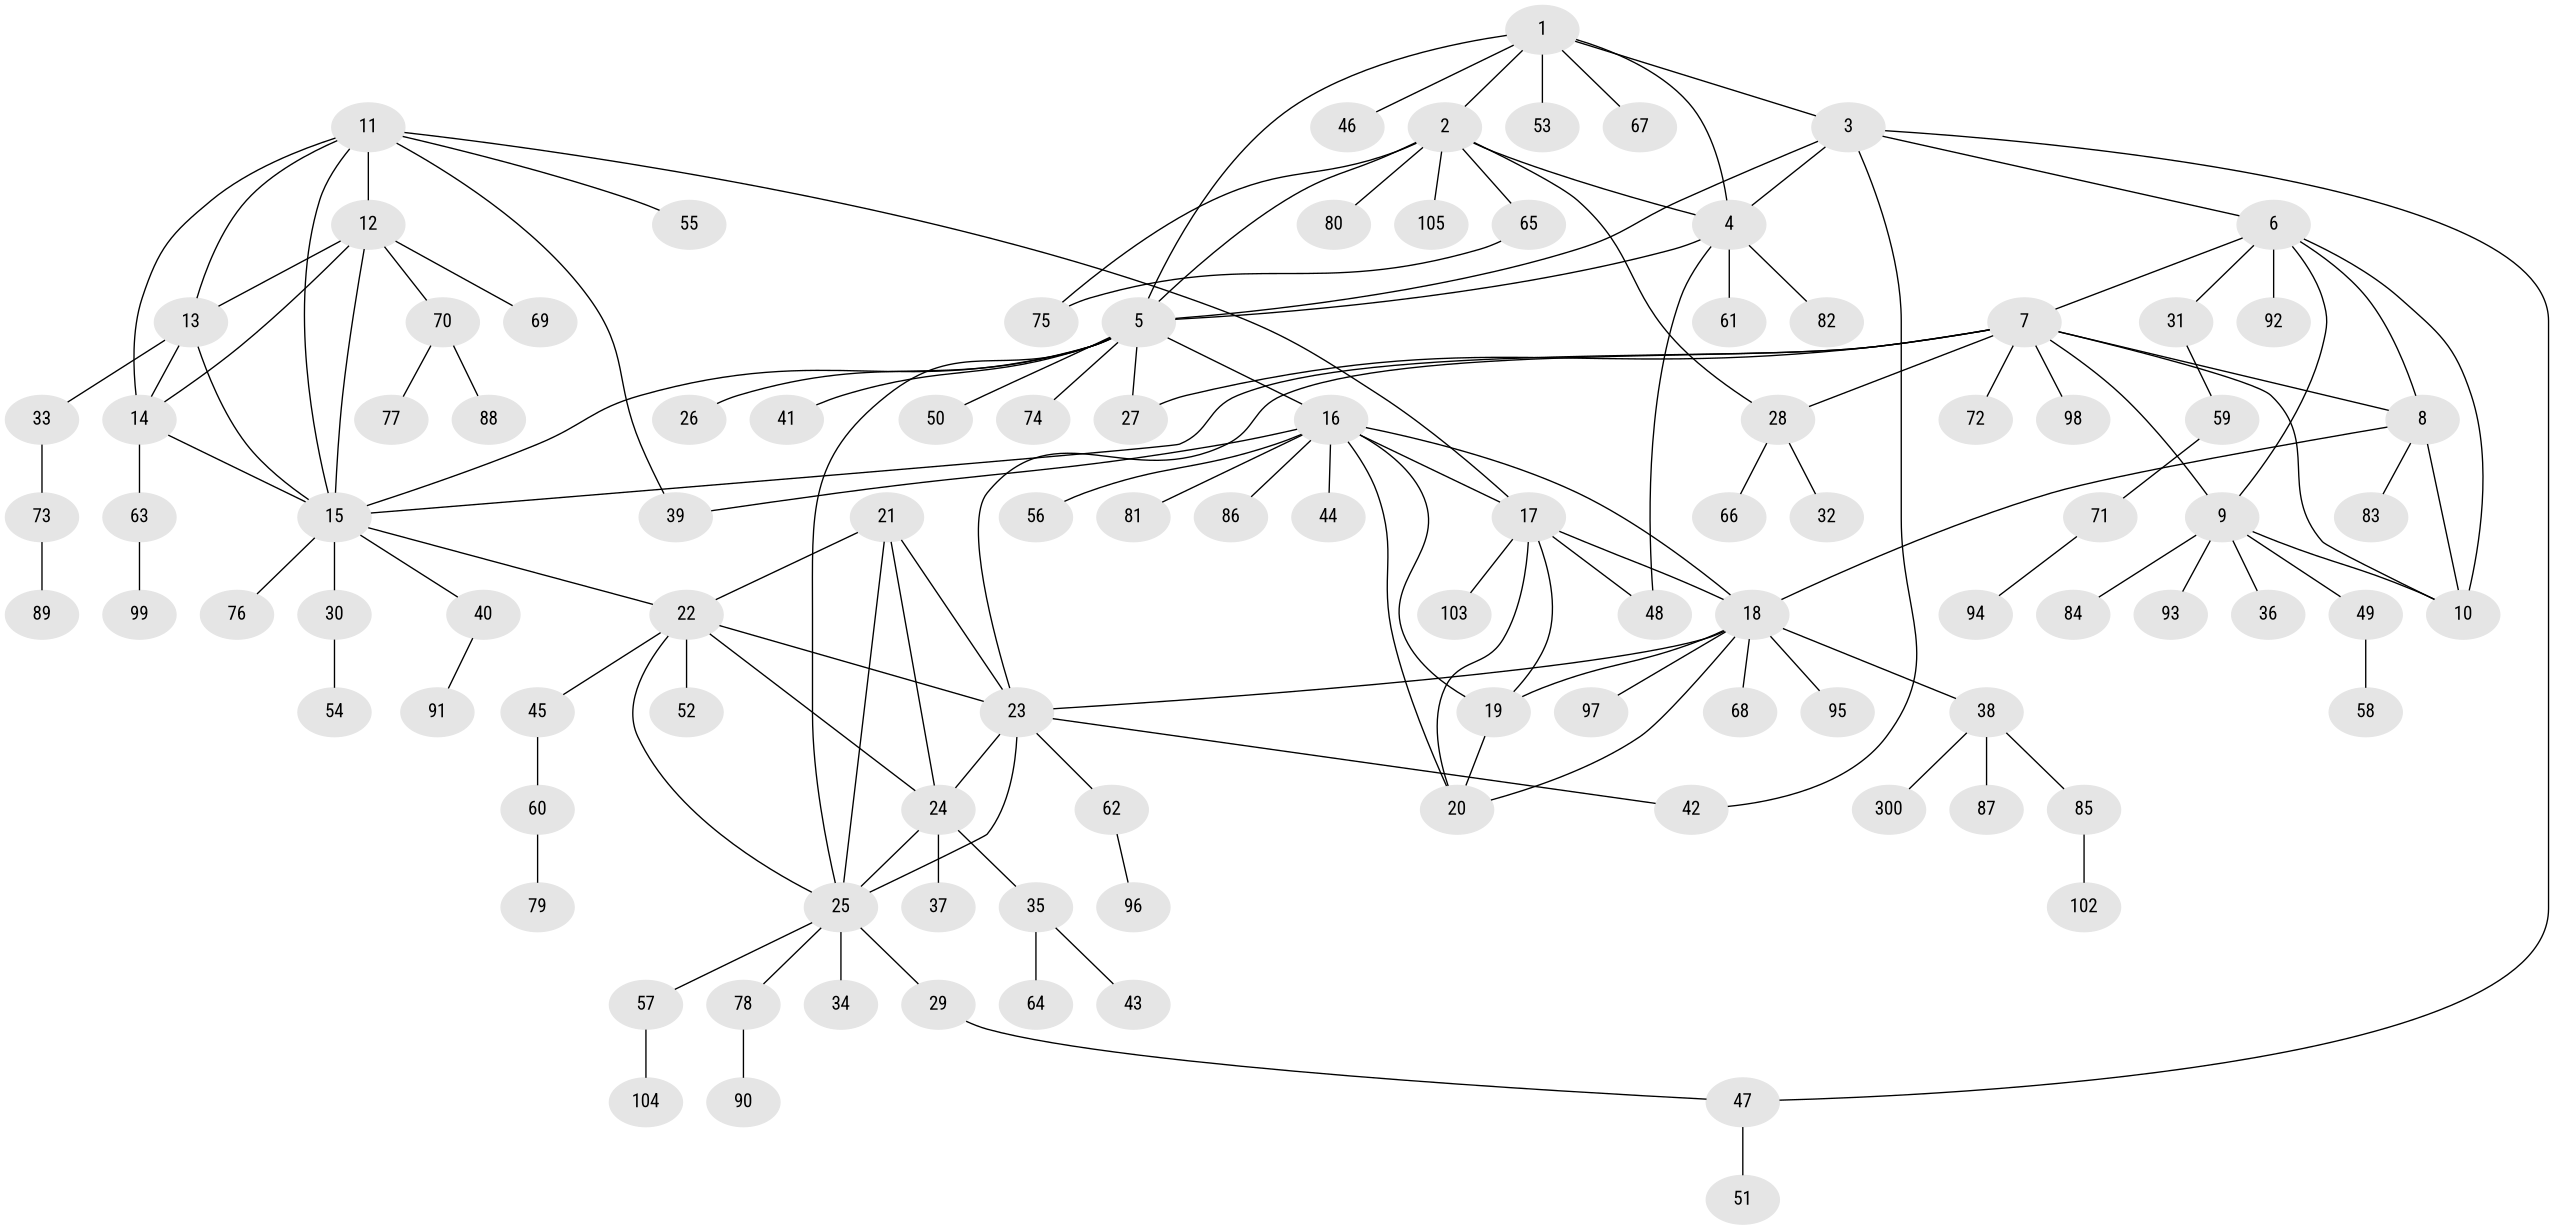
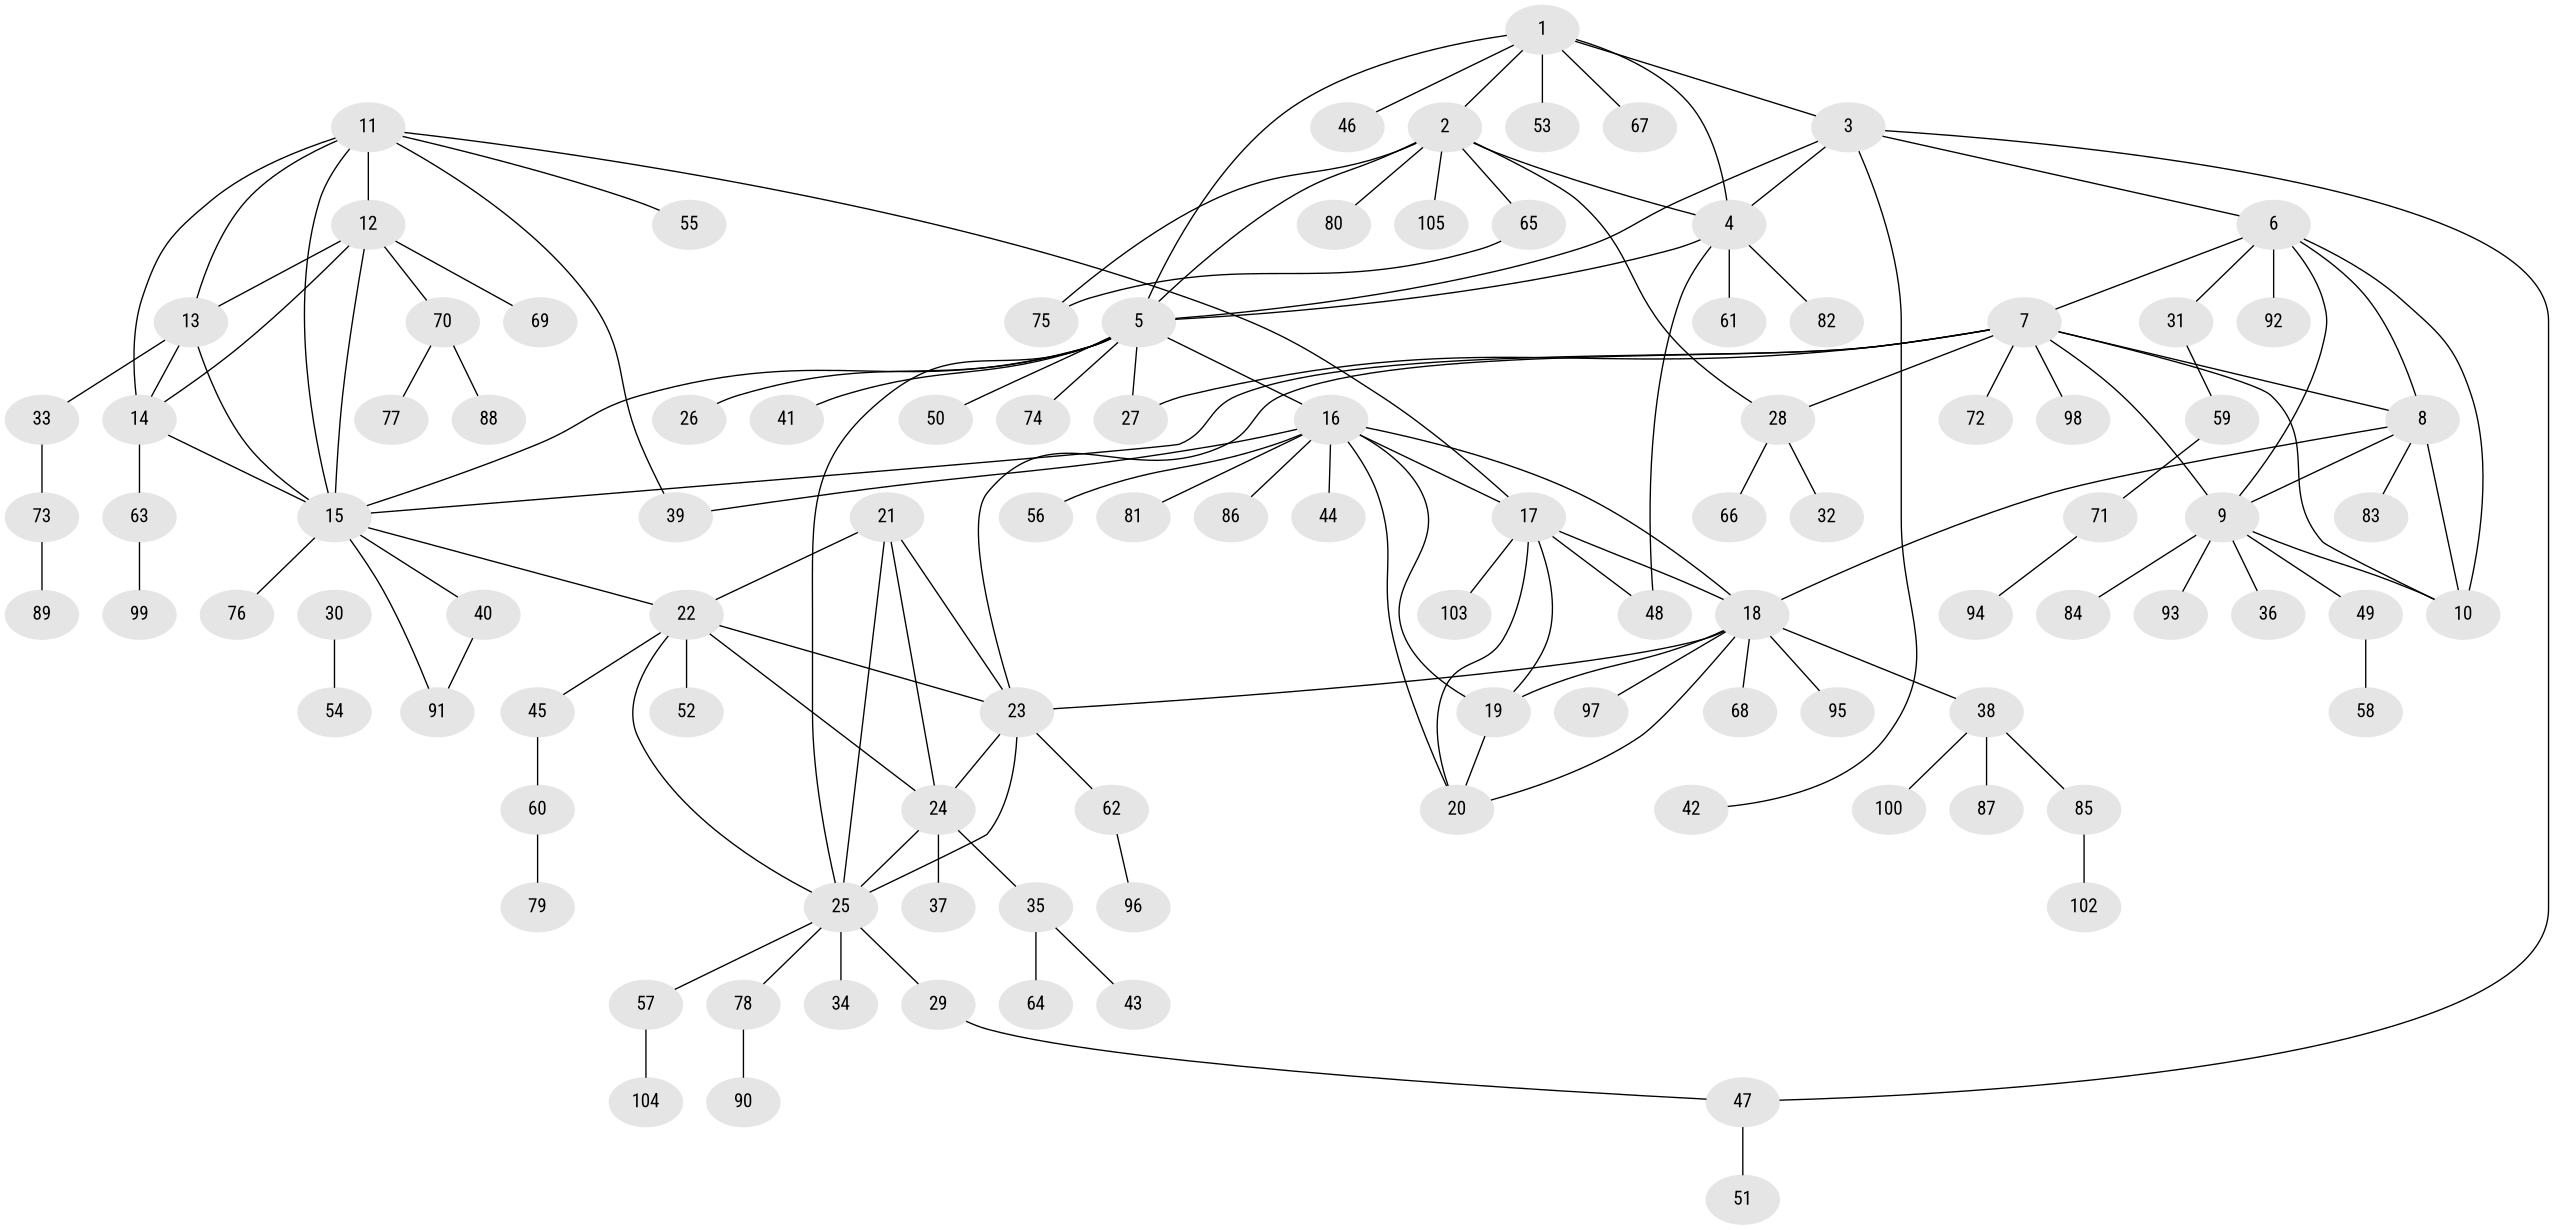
edge "8" -- "9": added
edge "15" -- "30": now "15" -- "91"
edge "23" -- "42": removed
node "300": label "300" -> "100"
